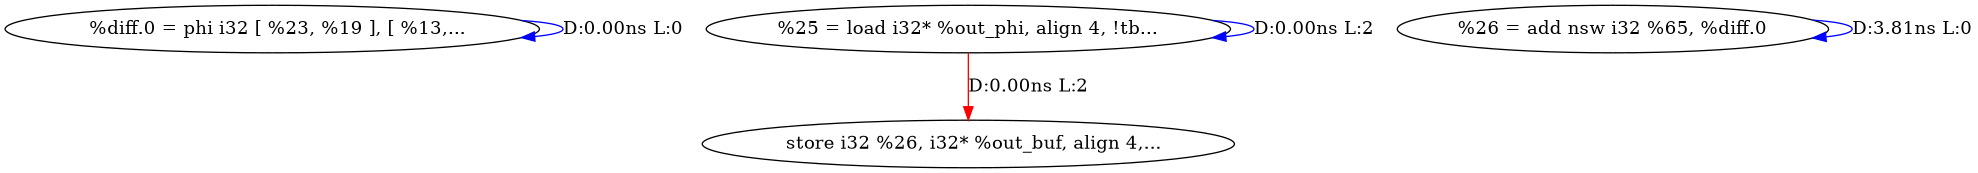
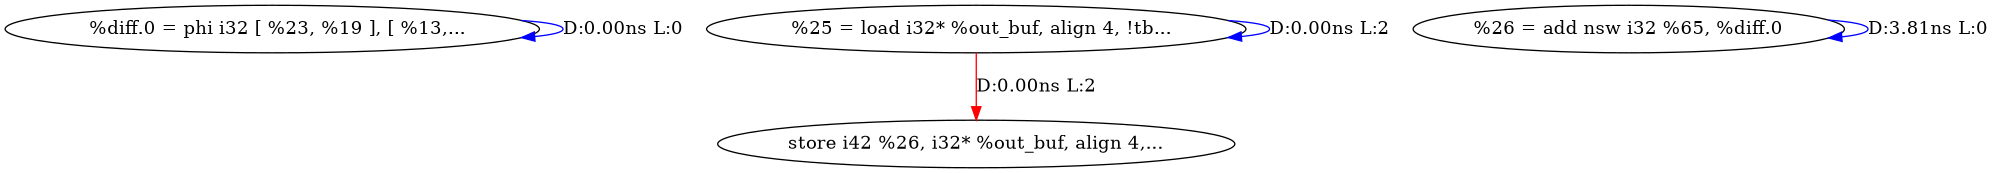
node "%25 = load i32* %out_phi, align 4, !tb...": label "%25 = load i32* %out_phi, align 4, !tb..." -> "%25 = load i32* %out_buf, align 4, !tb..."
node "store i32 %26, i32* %out_buf, align 4,...": label "store i32 %26, i32* %out_buf, align 4,..." -> "store i42 %26, i32* %out_buf, align 4,..."
